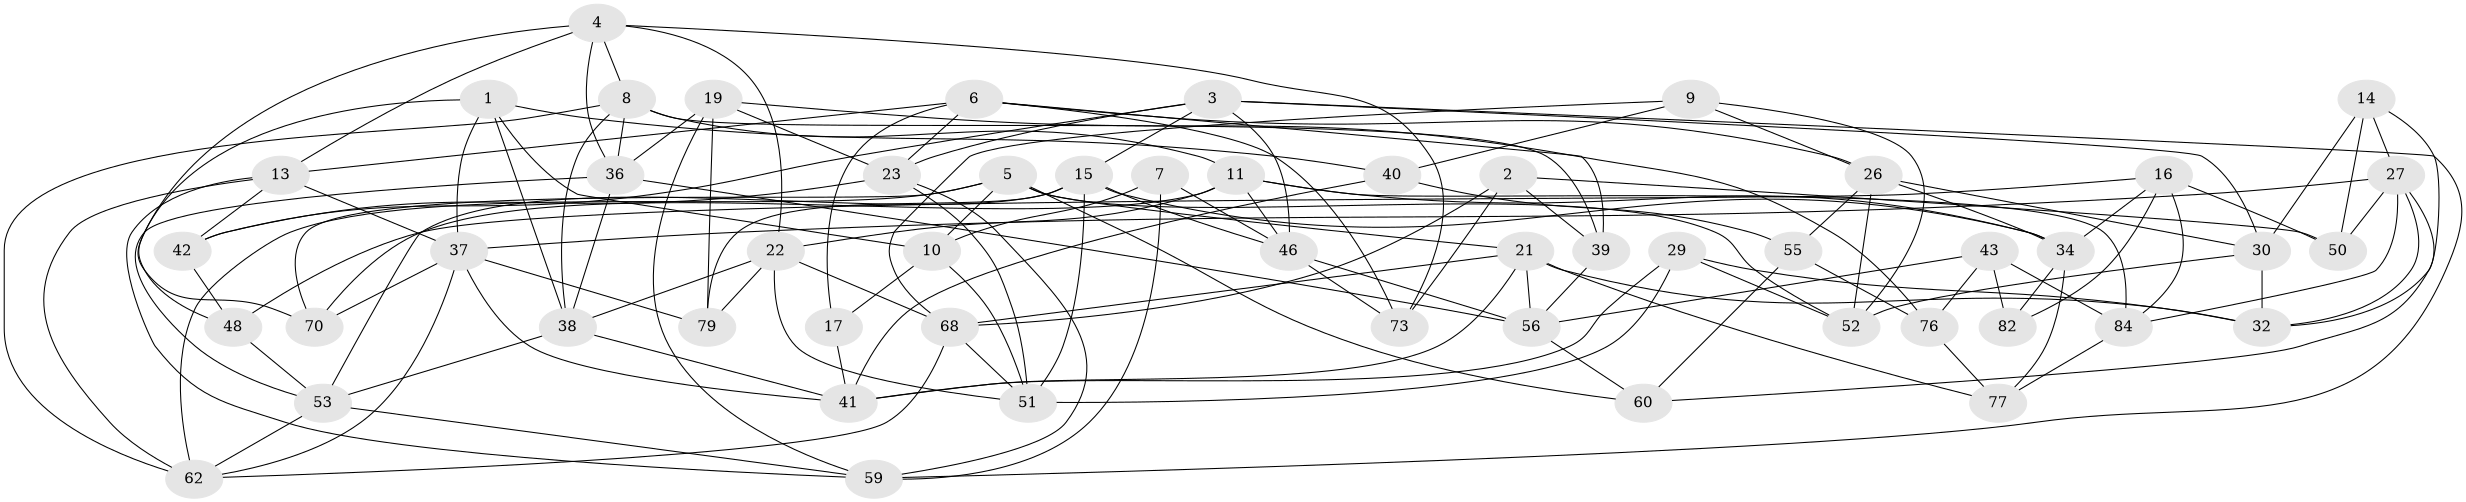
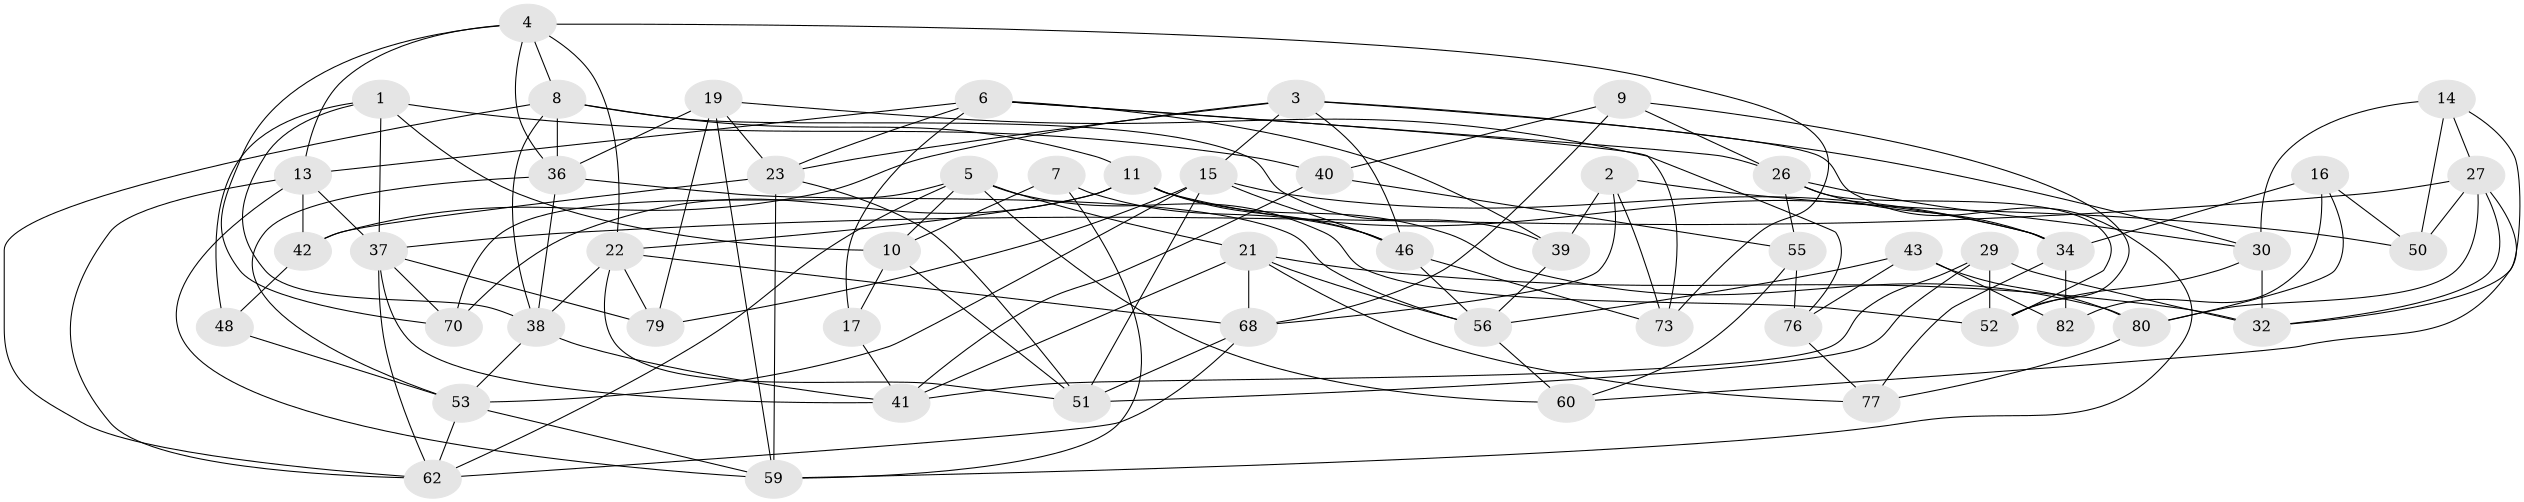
edge "16" -- "48": removed
node "84": label "84" -> "80"
